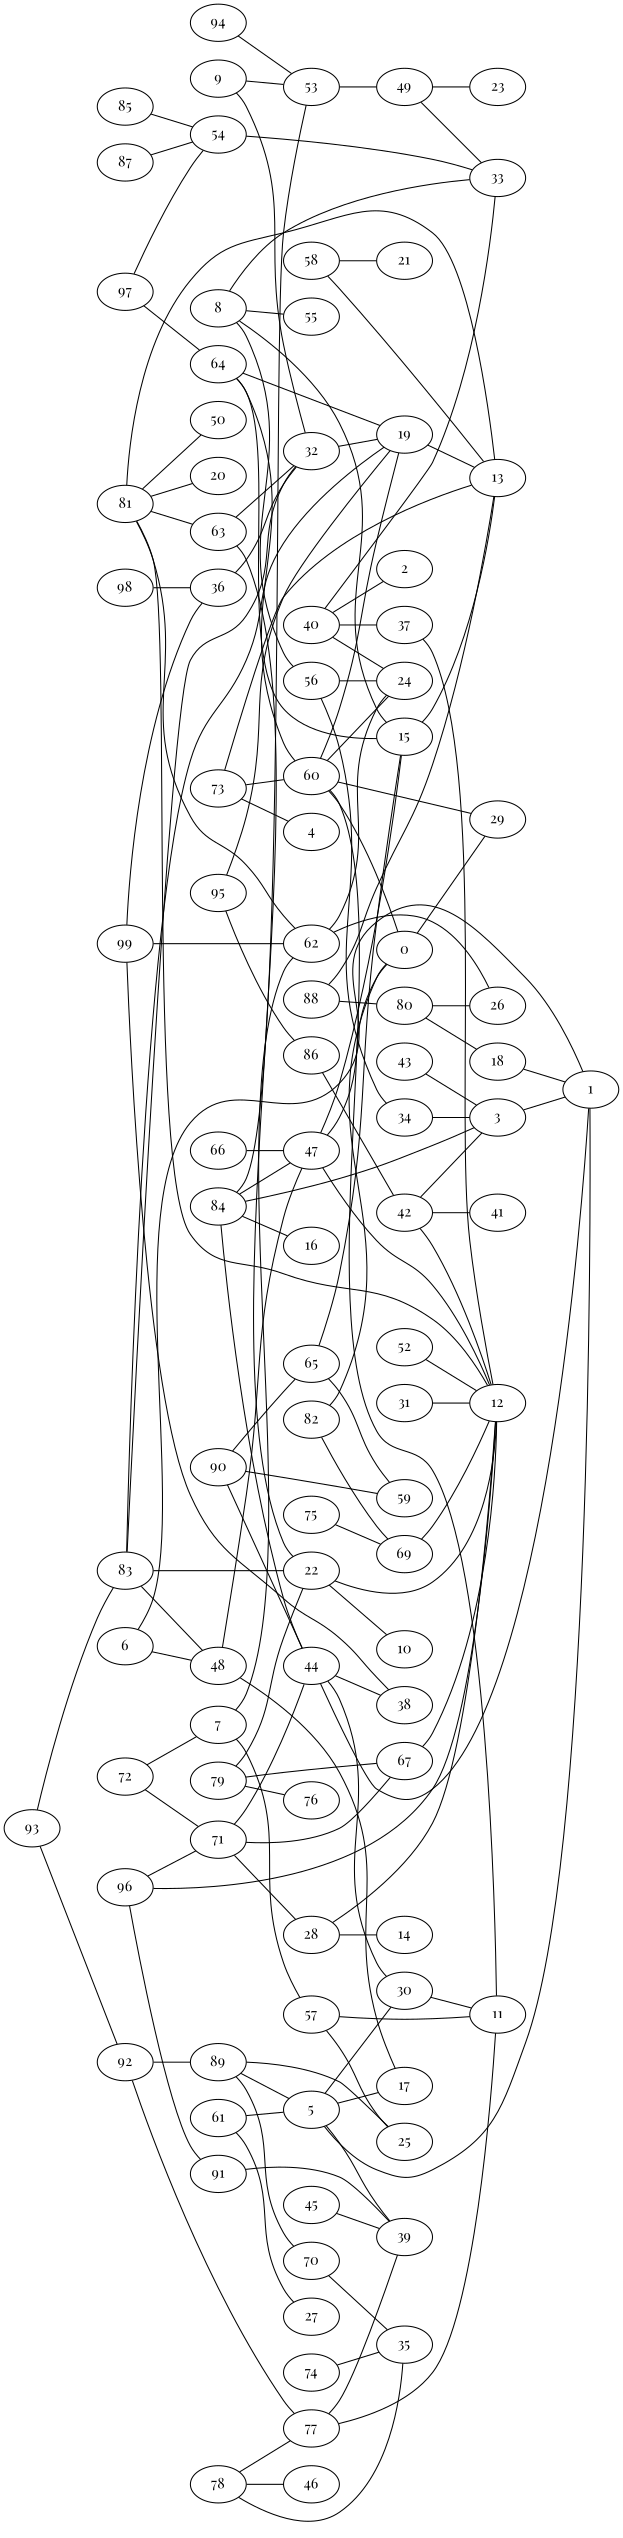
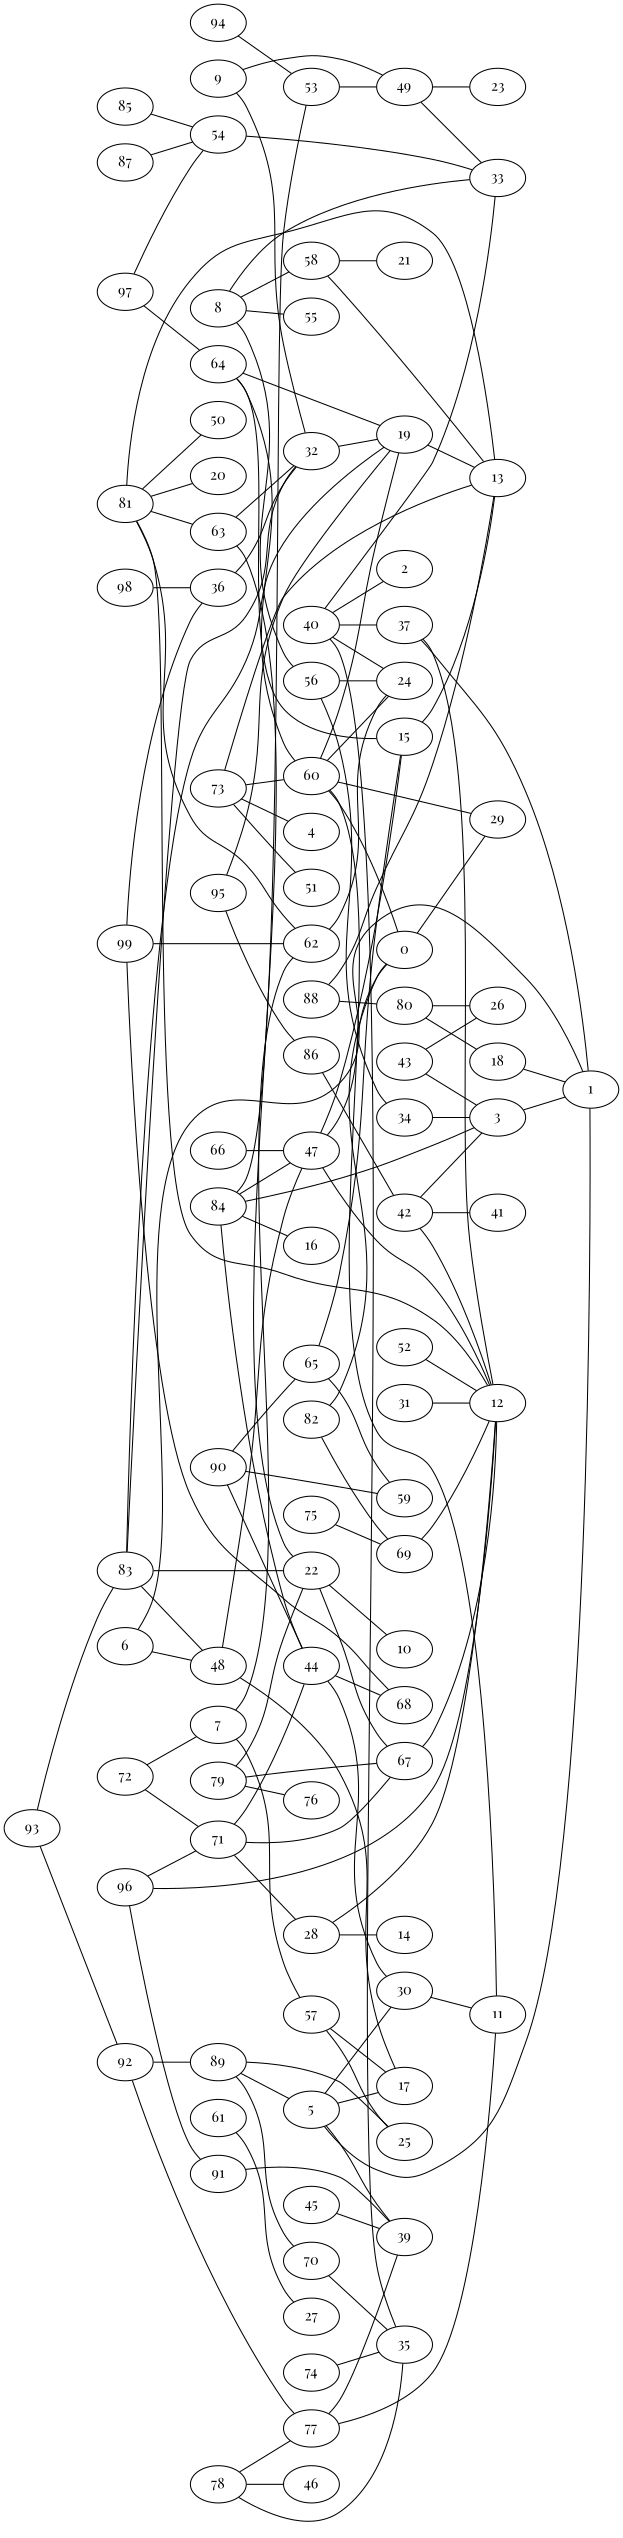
edge "9" -- "53": now "9" -- "49"
edge "8" -- "15": now "8" -- "58"
node "51": added
edge "62" -- "26": now "43" -- "26"
edge "40" -- "35": added
edge "1" -- "44": now "1" -- "37"
edge "12" -- "22": now "67" -- "22"
node "38": label "38" -> "68"
edge "57" -- "11": now "57" -- "17"
edge "5" -- "61": removed
